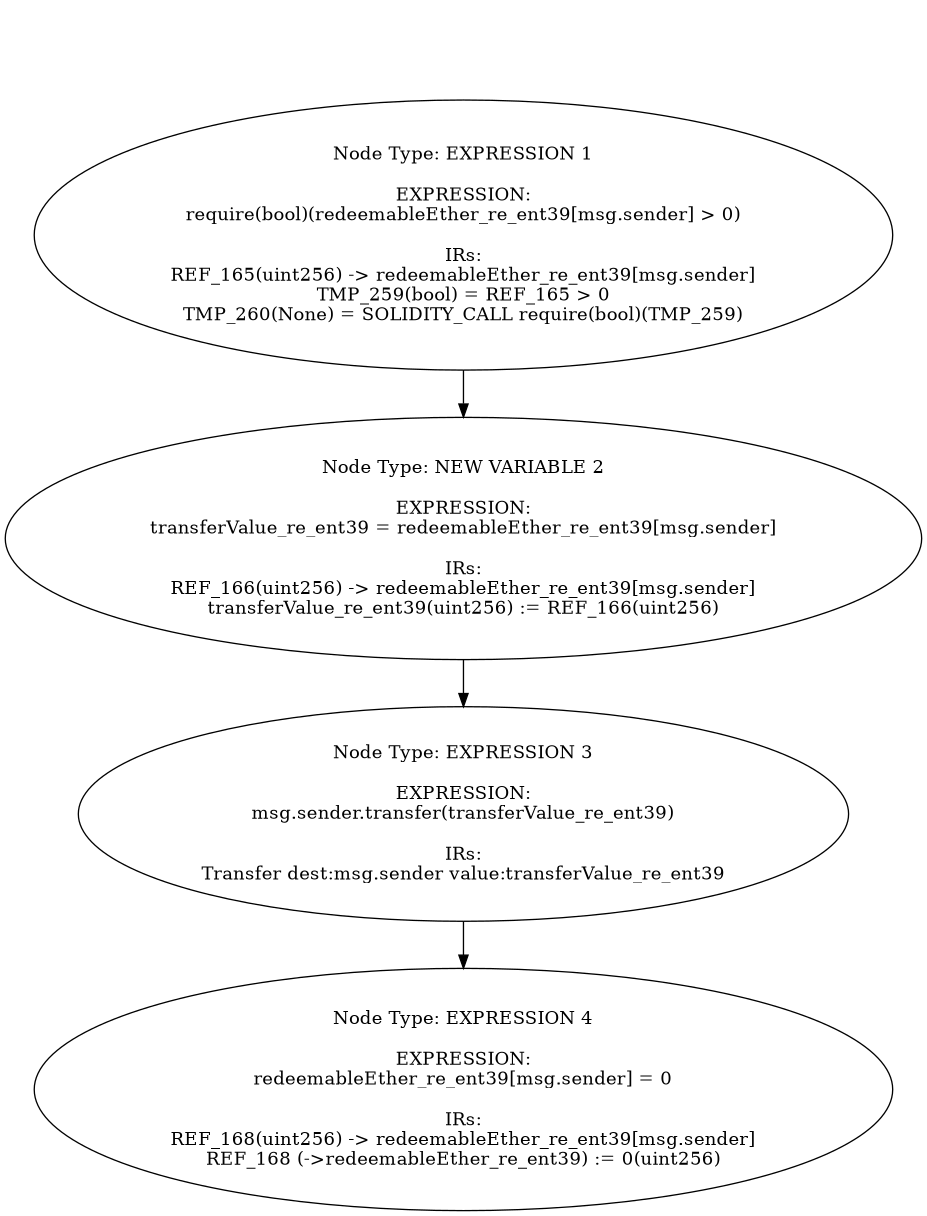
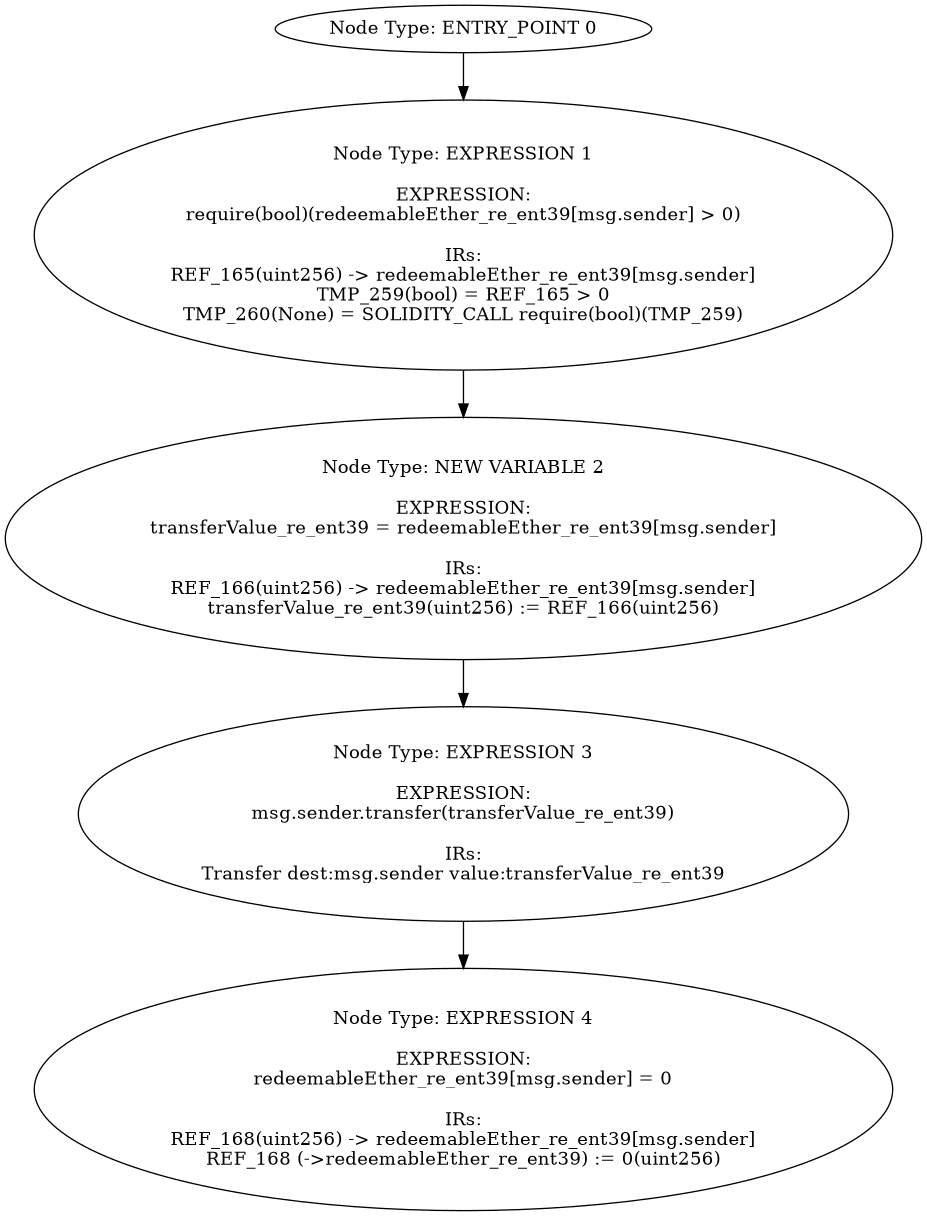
node "Node Type: ENTRY_POINT 0": added
